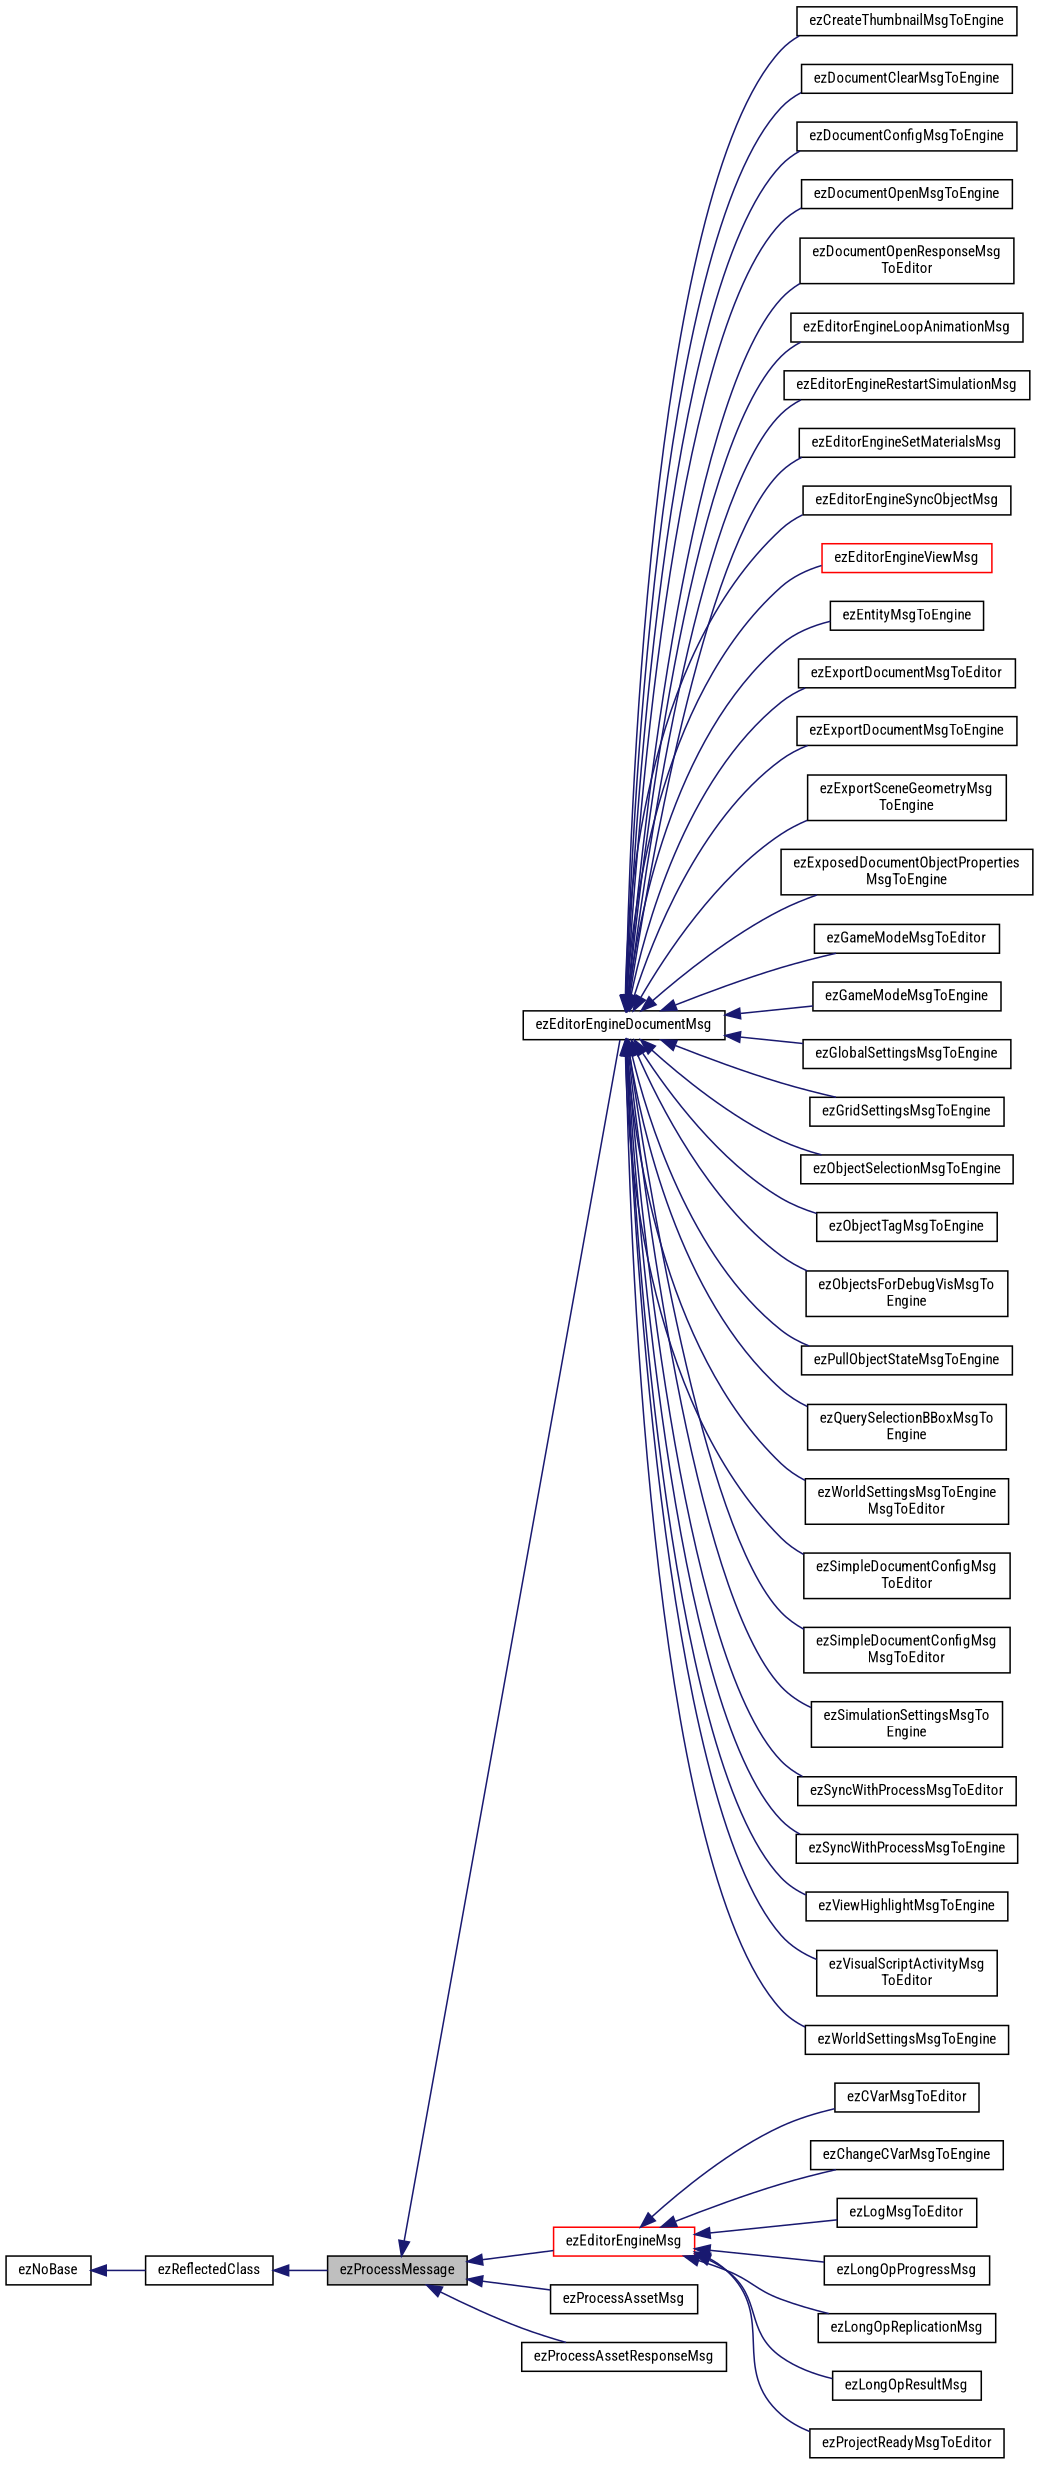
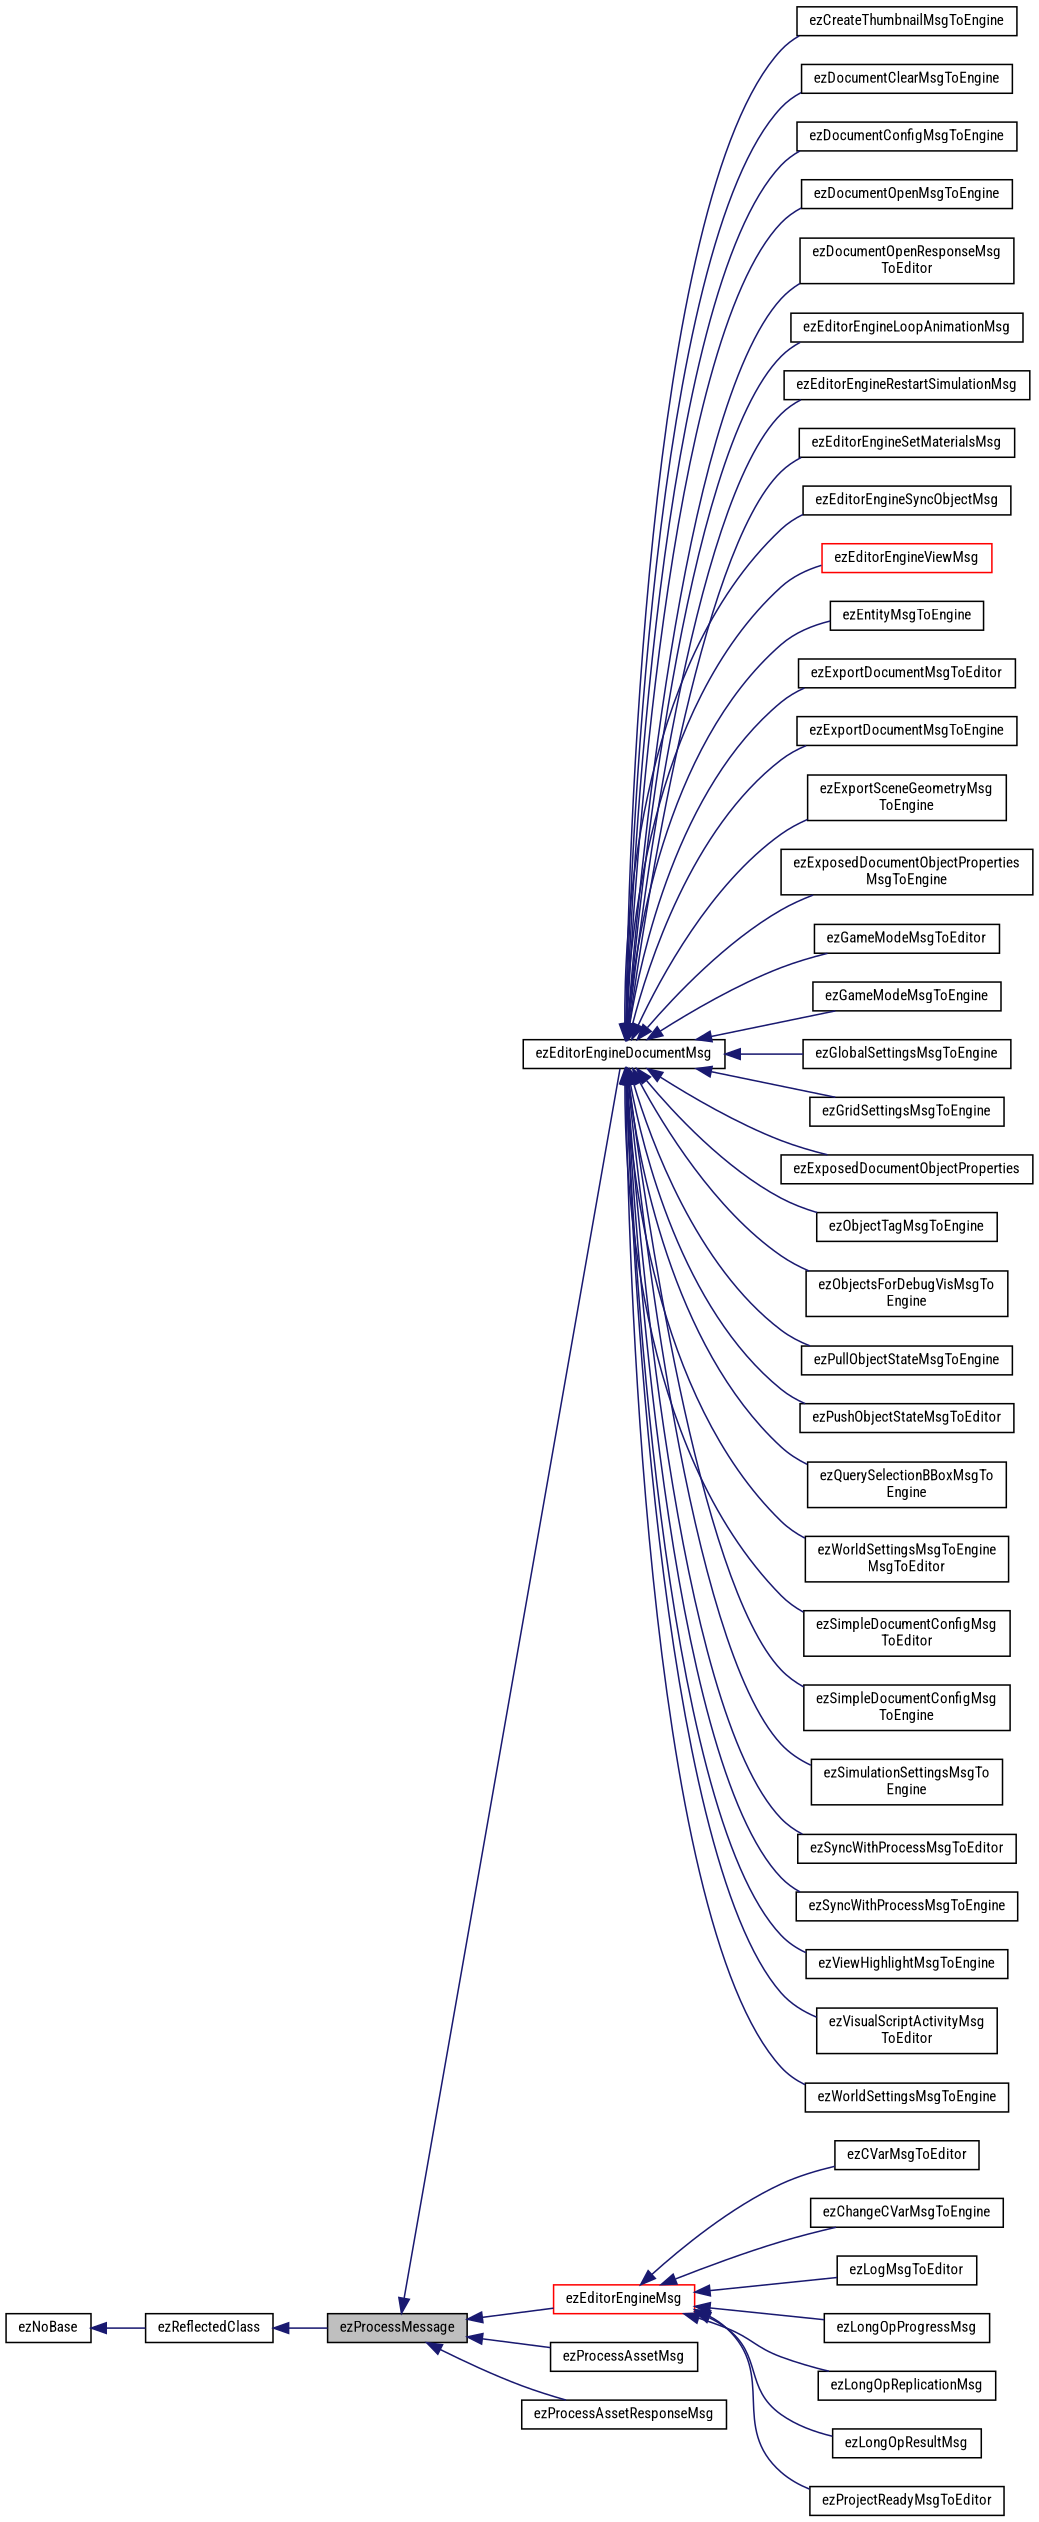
node "ezObjectSelectionMsgToEngine": label "ezObjectSelectionMsgToEngine" -> "ezExposedDocumentObjectProperties"
node "ezPushObjectStateMsgToEditor": added
node "ezSimpleDocumentConfigMsg MsgToEditor": label "ezSimpleDocumentConfigMsg MsgToEditor" -> "ezSimpleDocumentConfigMsg ToEngine"
